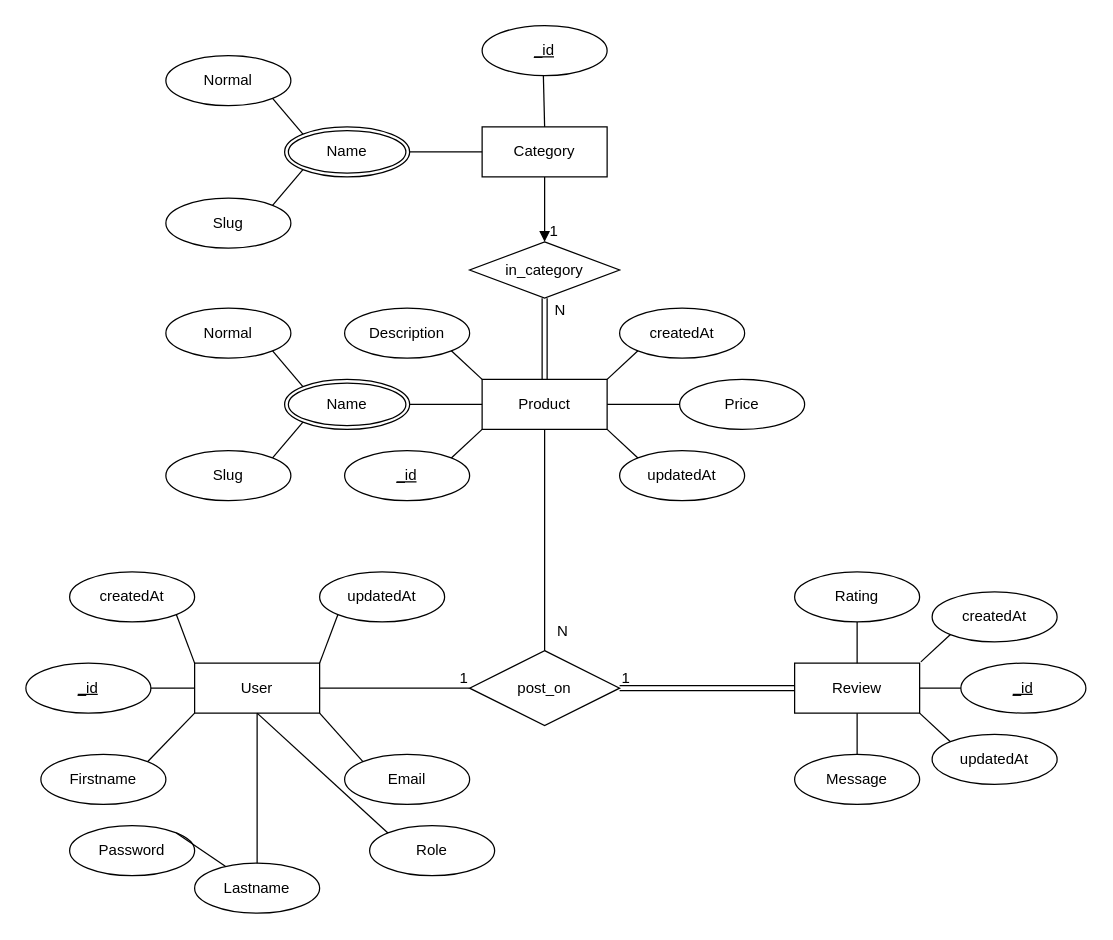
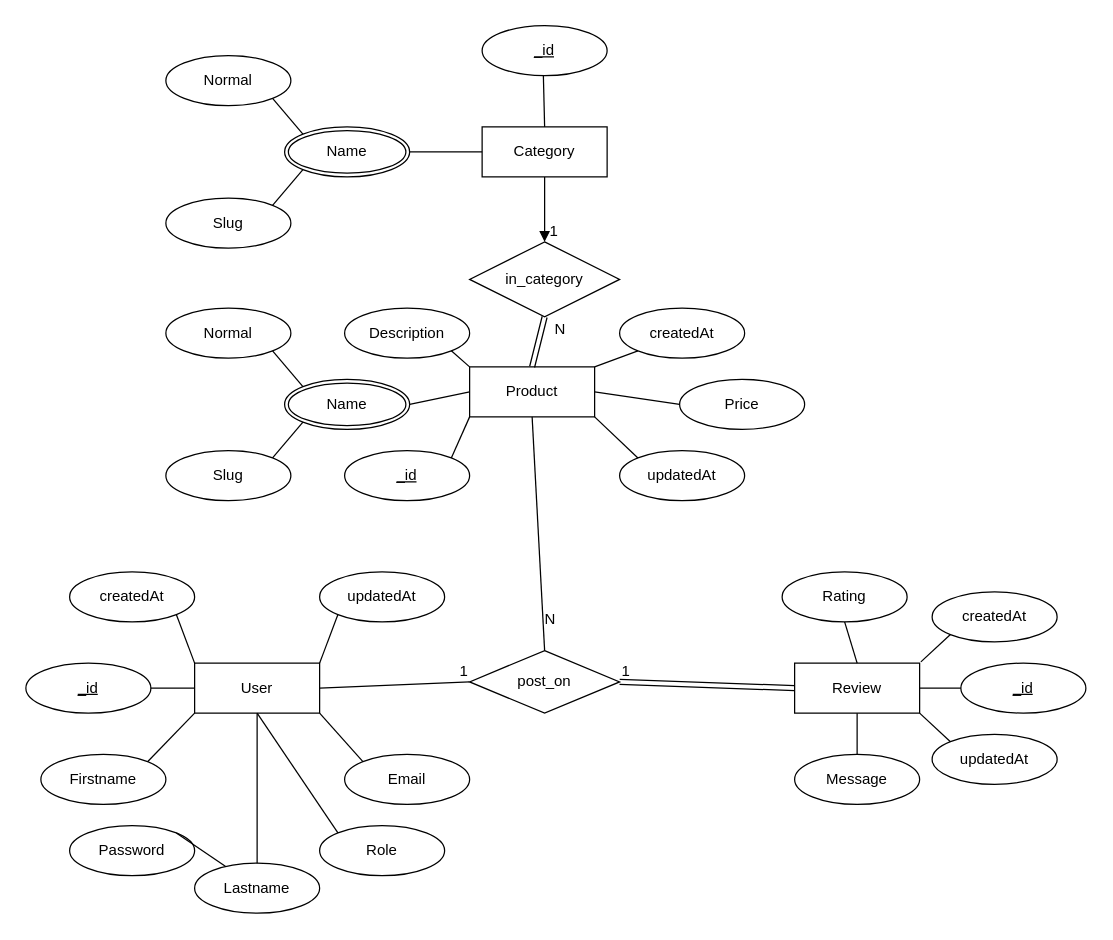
node "in_category": size 150x56 -> 150x75
node "Product": moved (544, 404) -> (532, 392)
node "Rating": moved (857, 597) -> (844, 597)
node "post_on": size 150x75 -> 150x63
node "Role": moved (432, 851) -> (382, 851)
